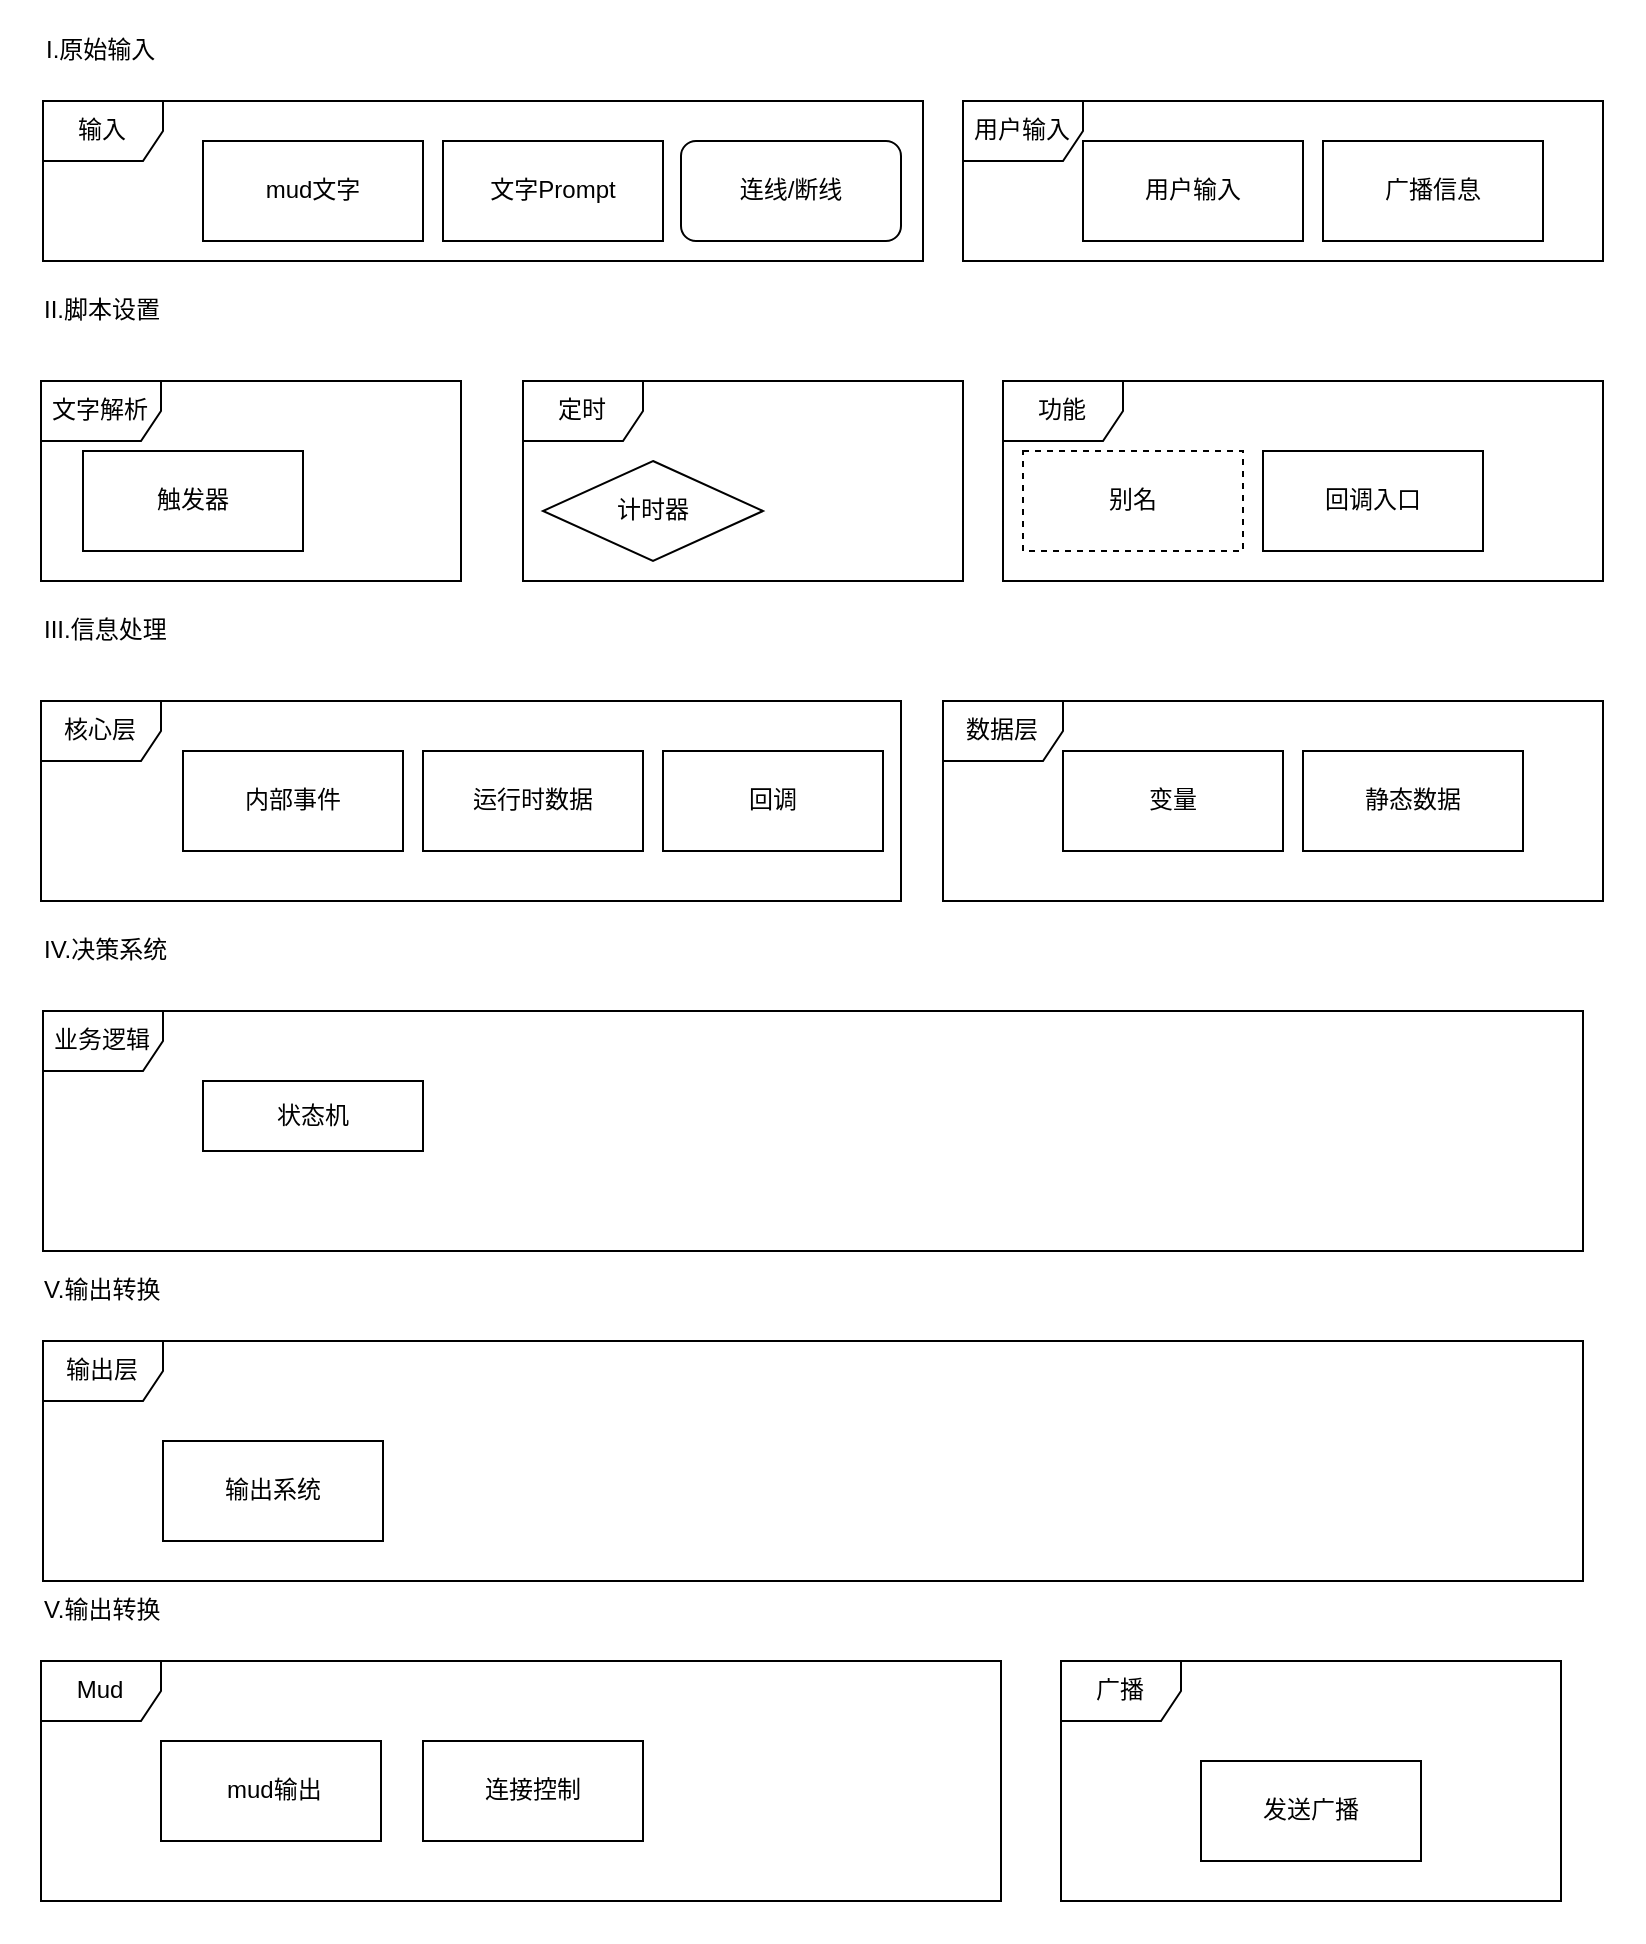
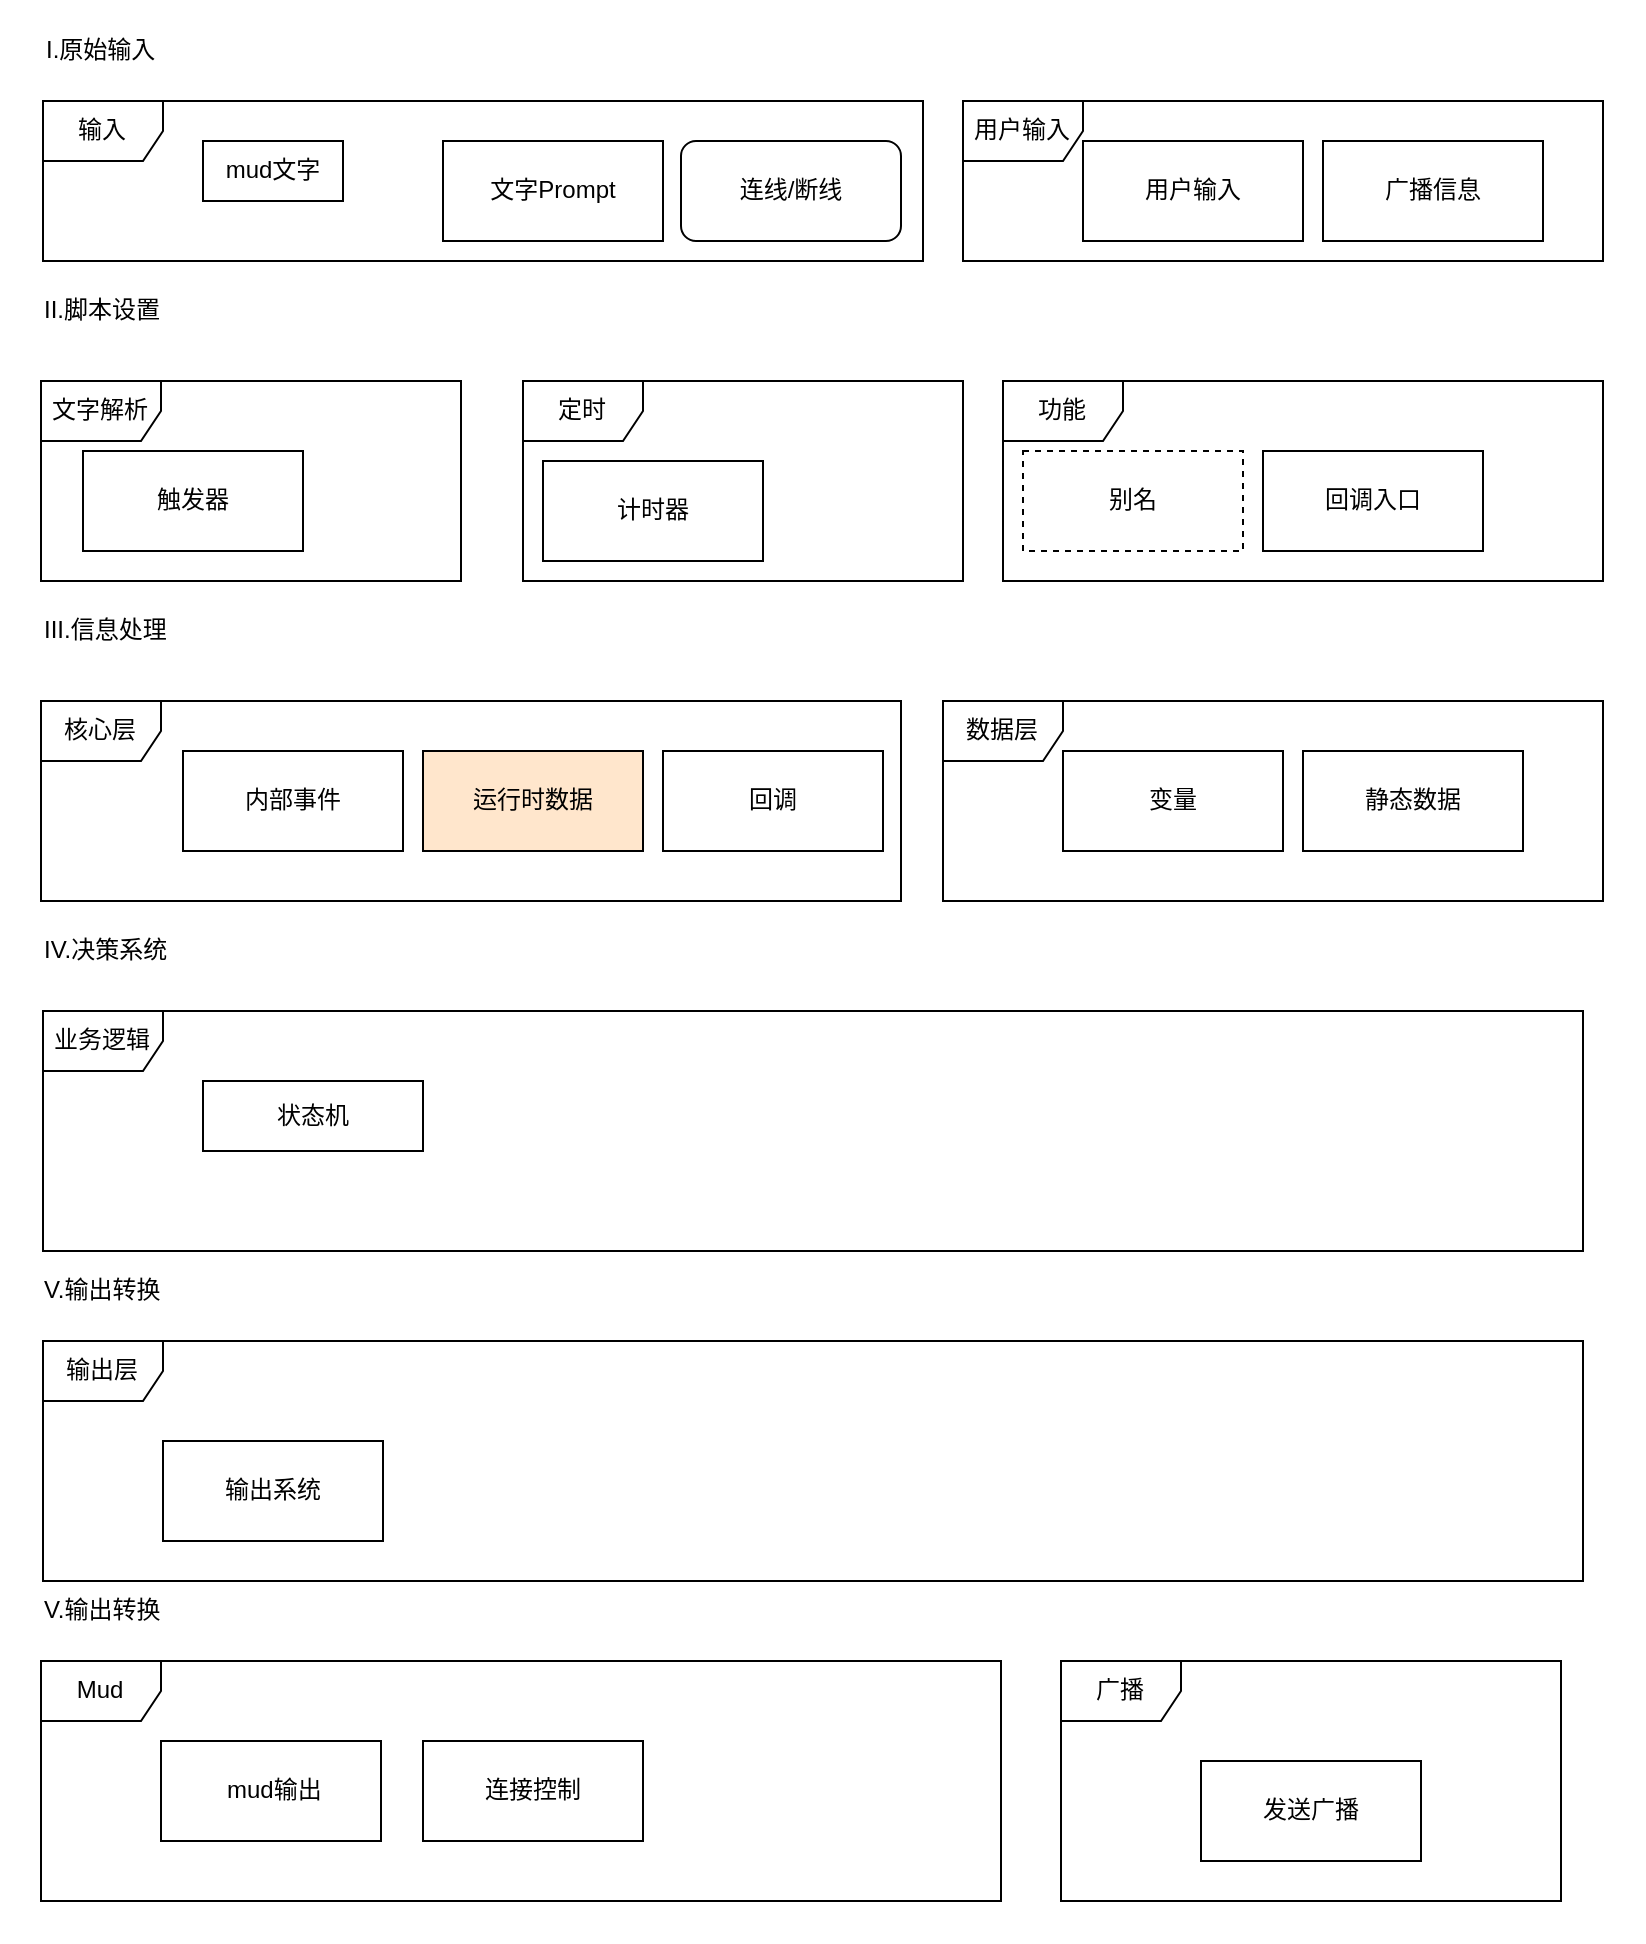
node "mud文字": size 220x100 -> 140x60
node "计时器": shape diamond -> rectangle
node "运行时数据": fillcolor #ffffff -> #ffe6cc
